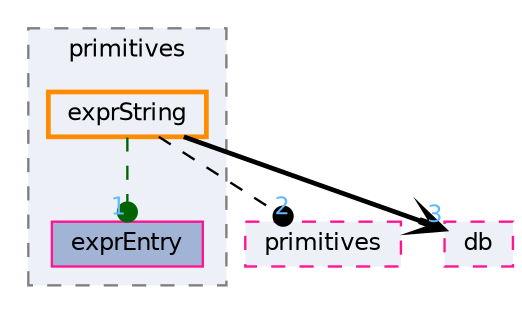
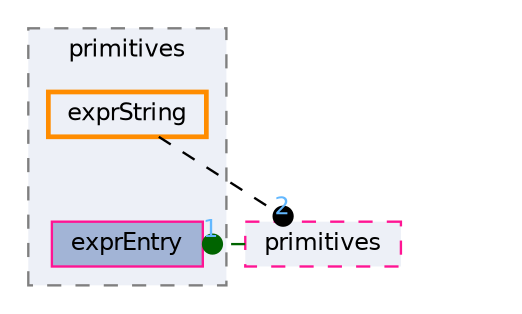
edge "exprString" -> "exprEntry": now "primitives" -> "exprEntry"
node "db": removed
